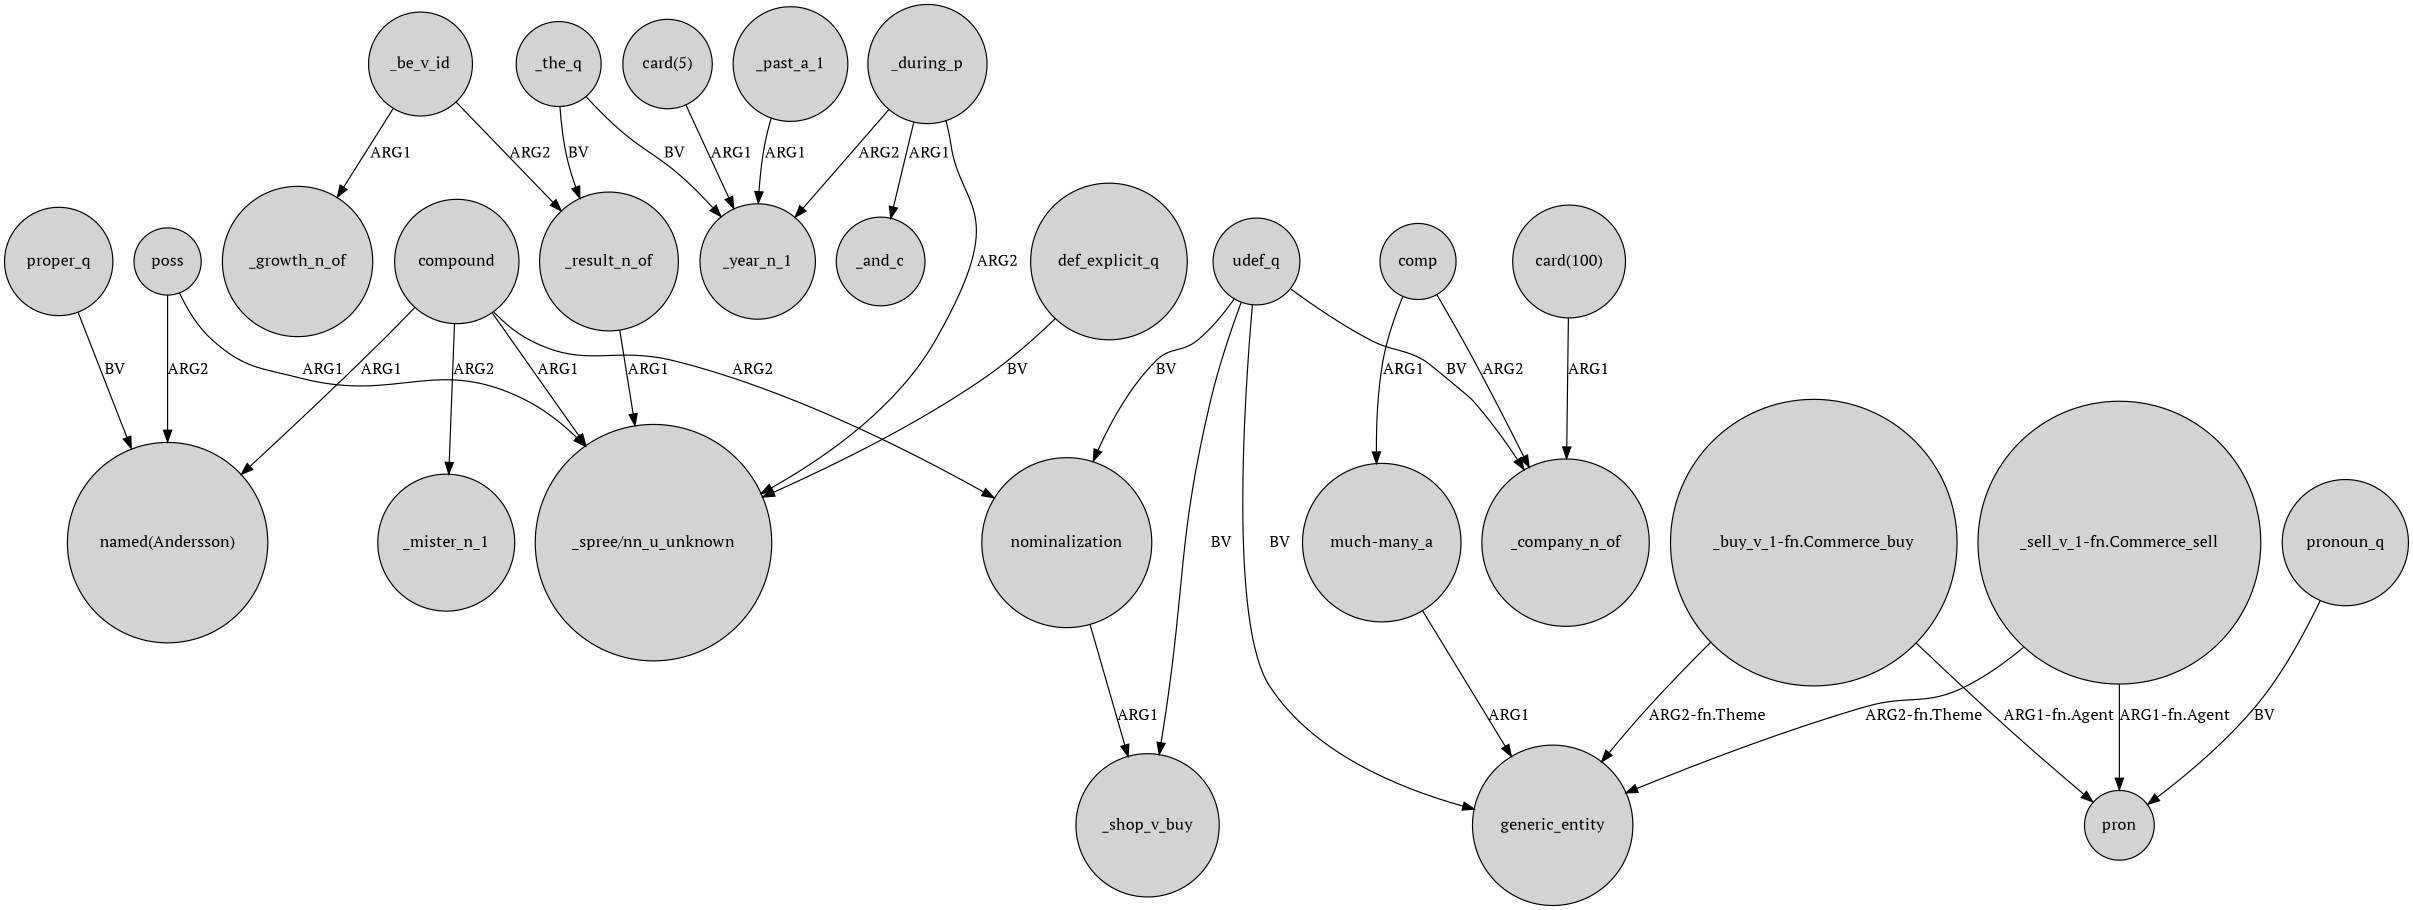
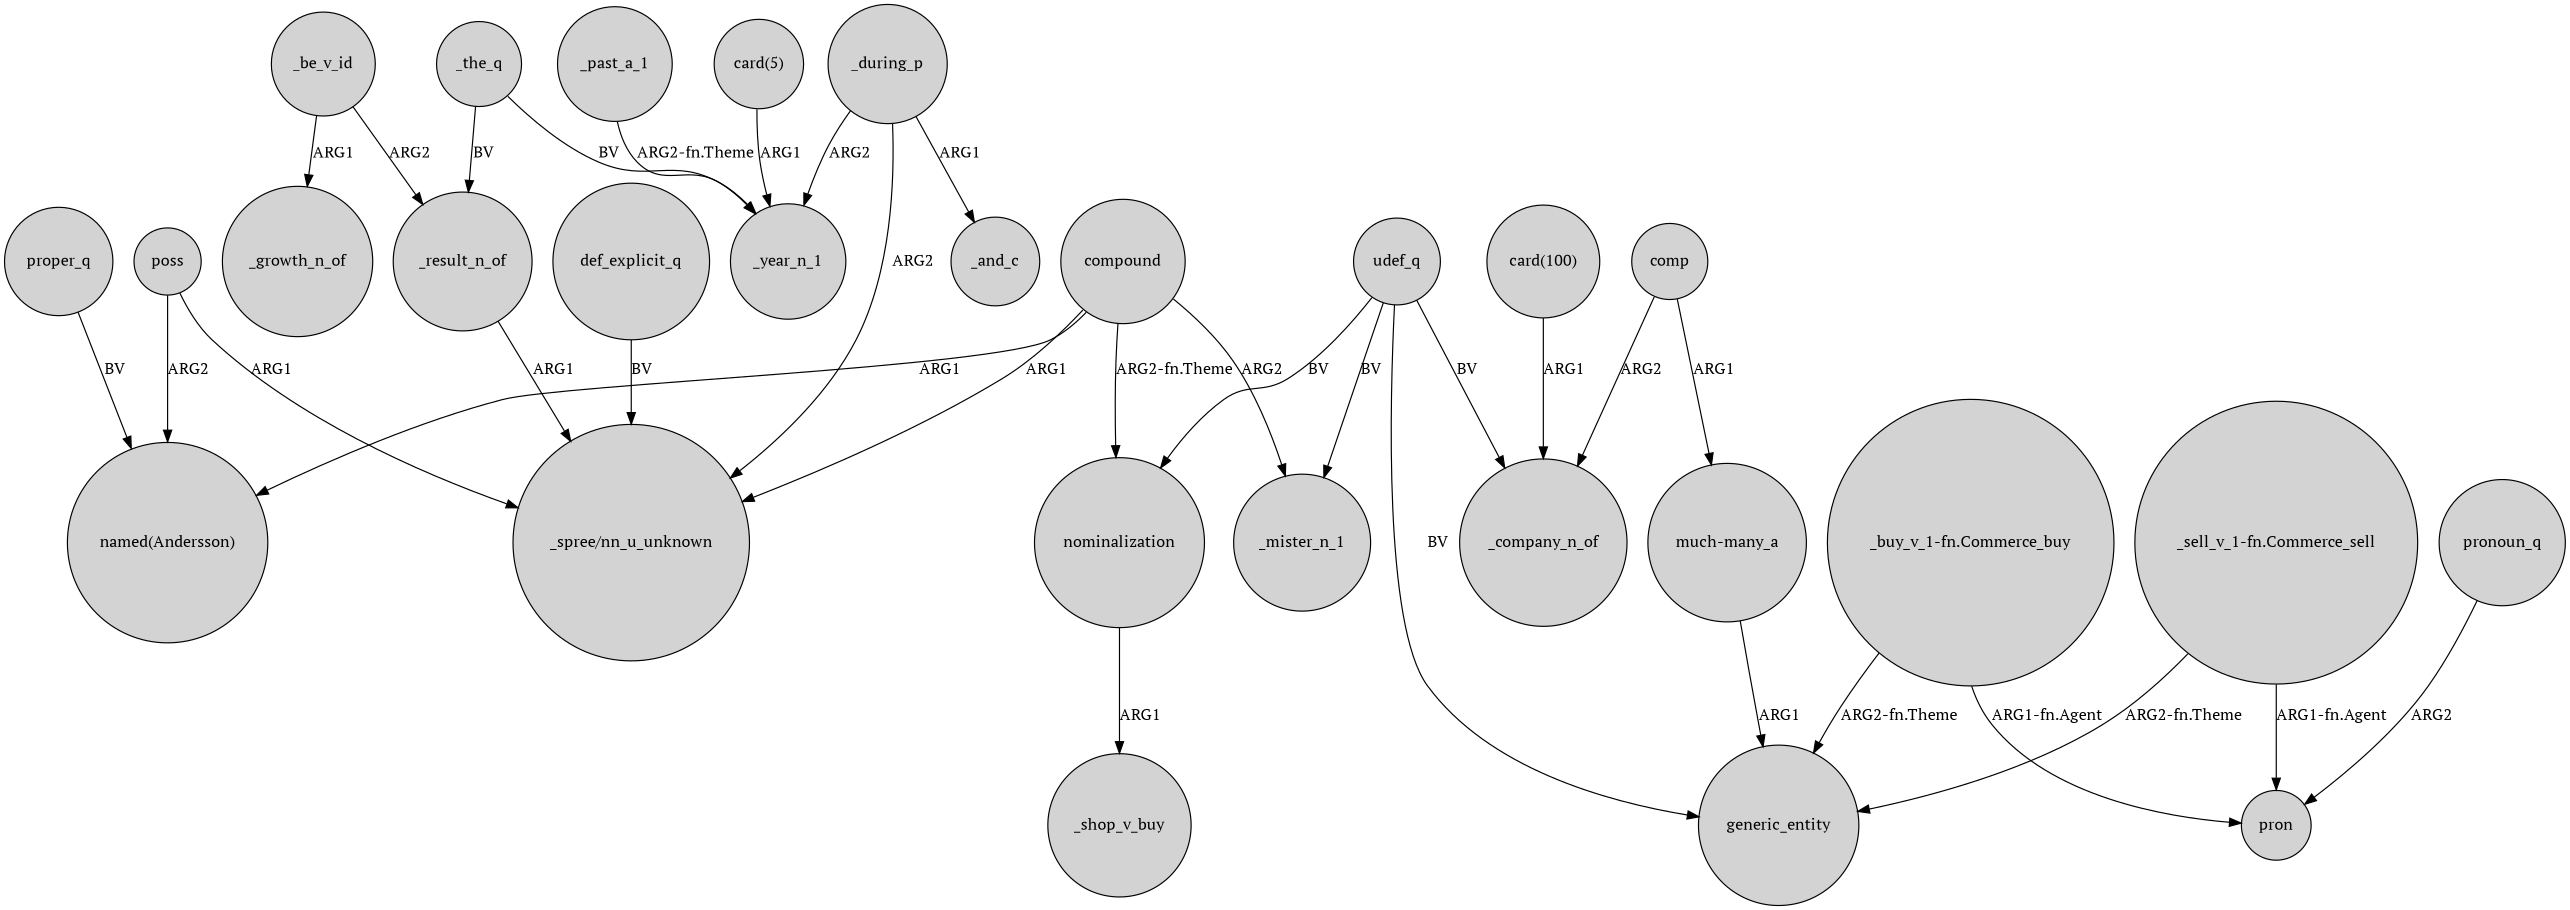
edge "_past_a_1" -> "_year_n_1": label "ARG1" -> "ARG2-fn.Theme"
edge "compound" -> "nominalization": label "ARG2" -> "ARG2-fn.Theme"
edge "udef_q" -> "_shop_v_buy": now "udef_q" -> "_mister_n_1"
edge "pronoun_q" -> "pron": label "BV" -> "ARG2"
